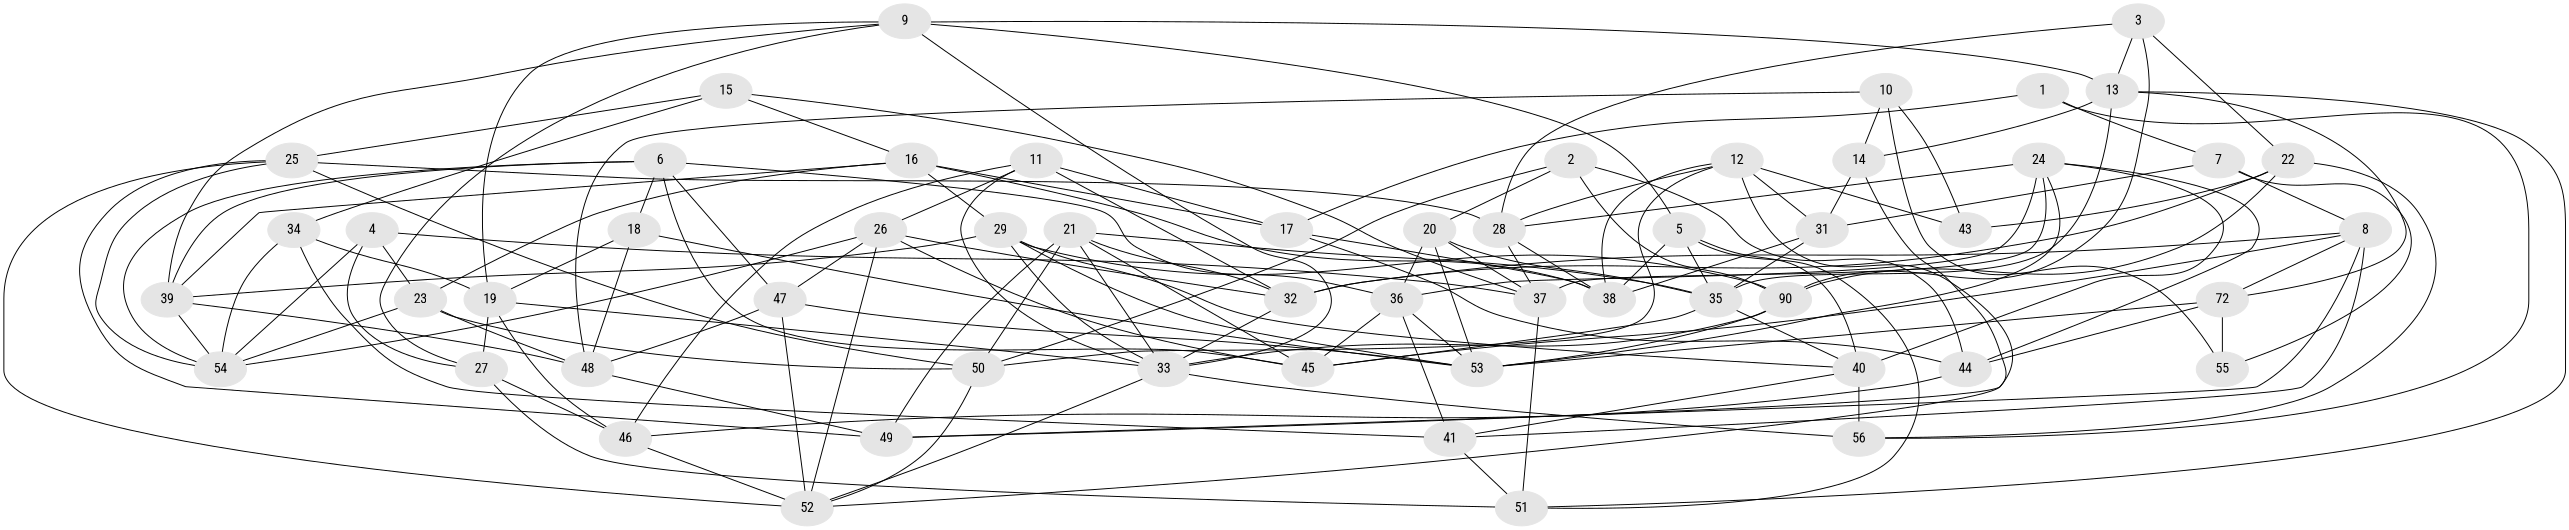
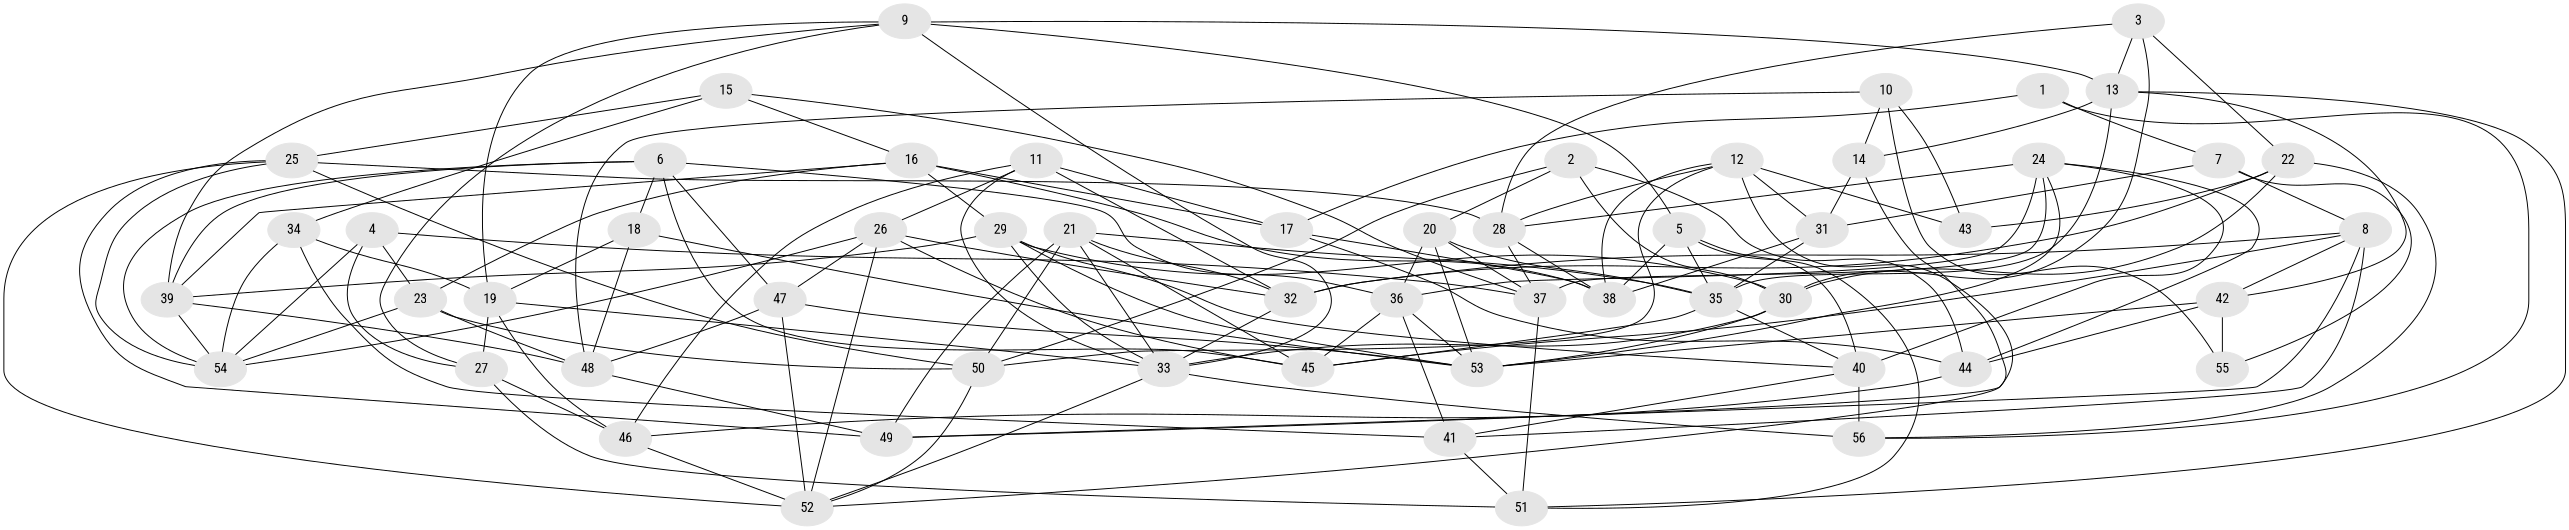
node "90": label "90" -> "30"
node "72": label "72" -> "42"
